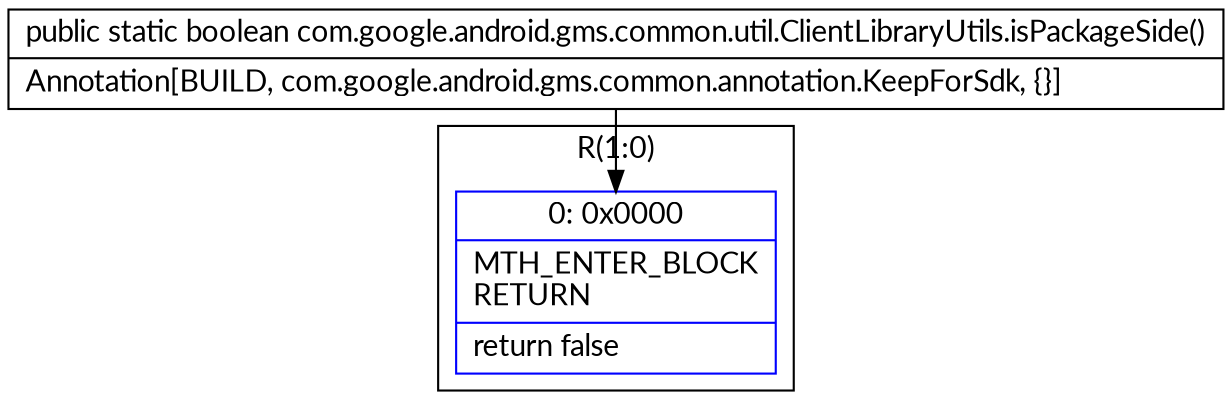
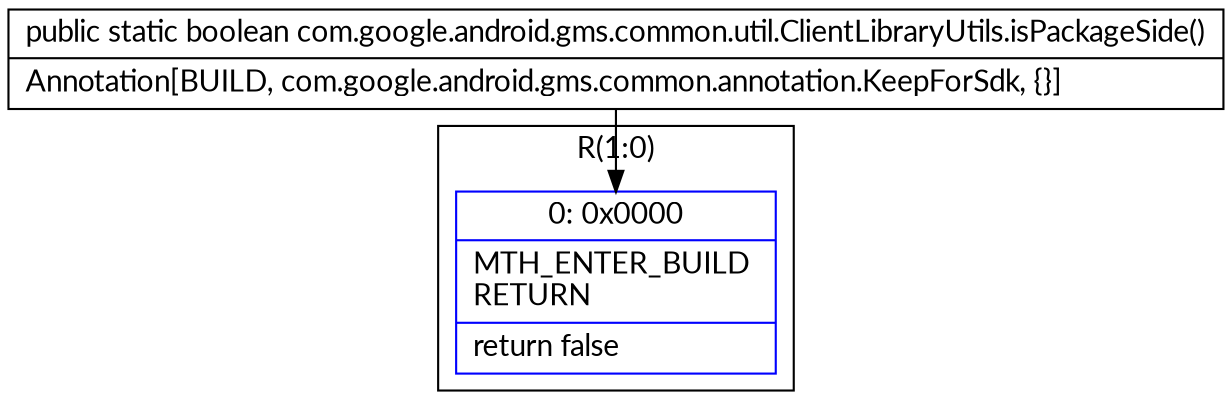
node "0: 0x0000": text "MTH_ENTER_BLOCK" -> "MTH_ENTER_BUILD"
